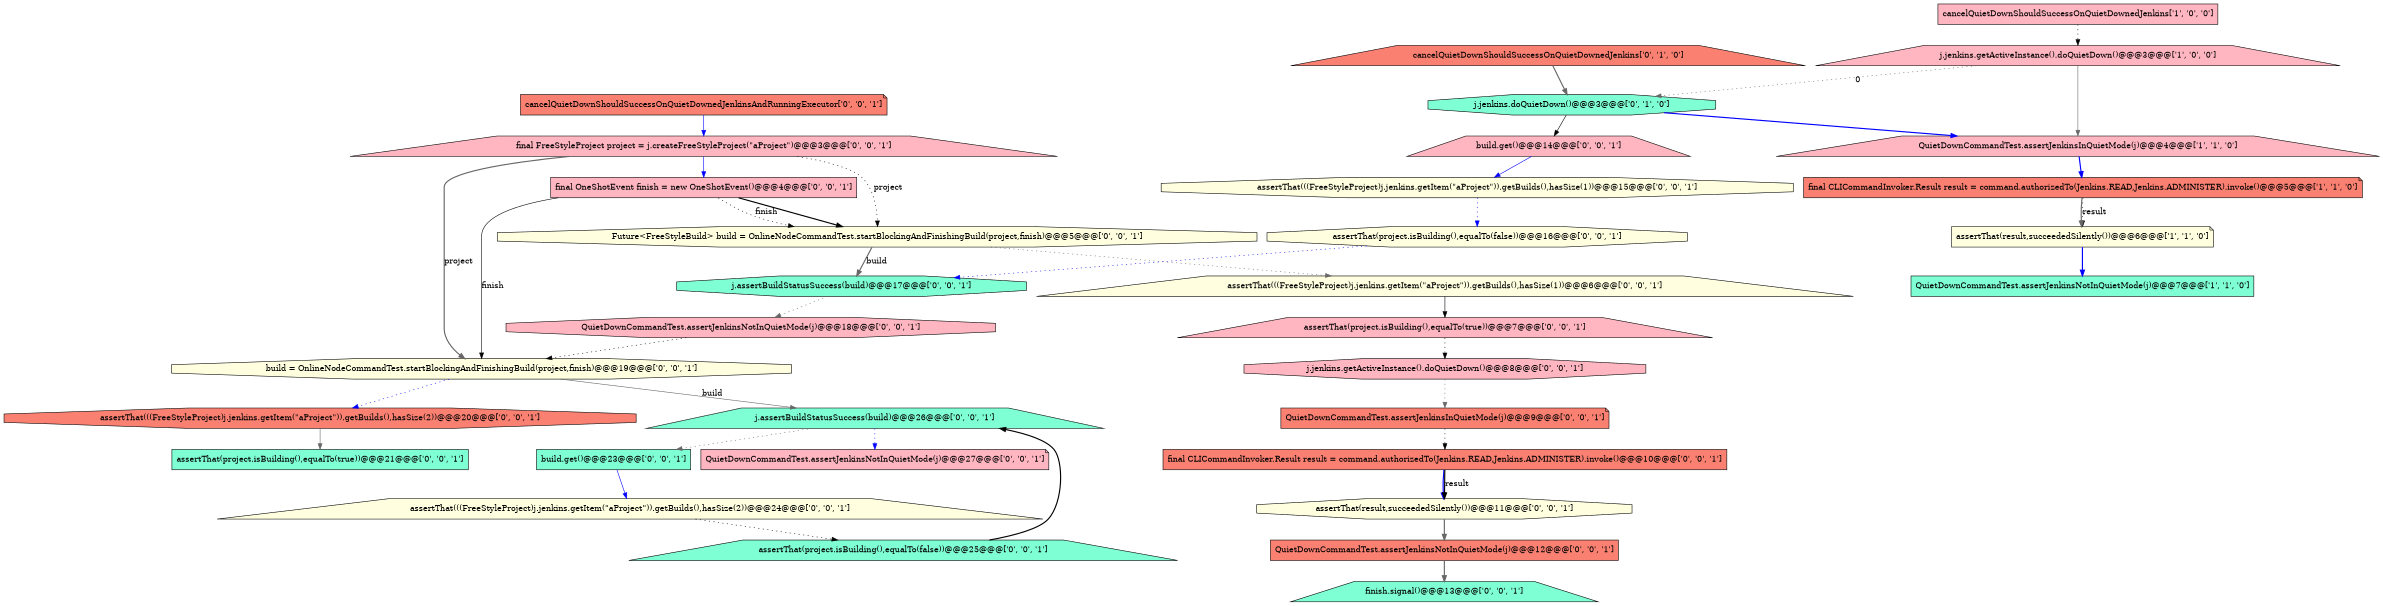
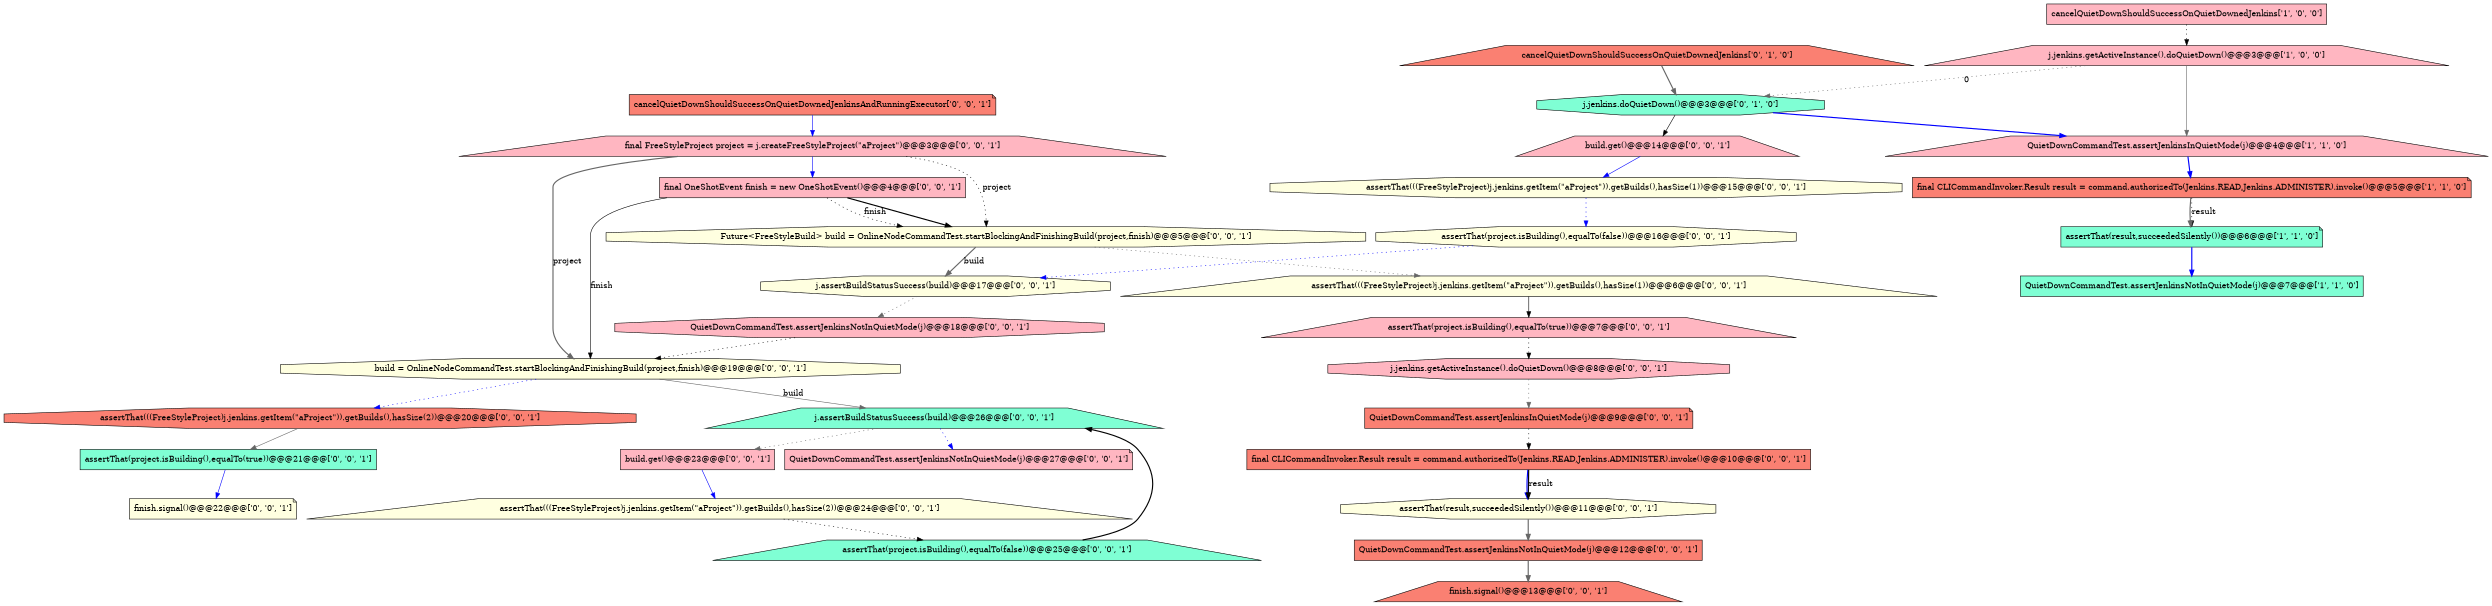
node "assertThat(result,succeededSilently())@@@6@@@['1', '1', '0']": fillcolor lightyellow -> aquamarine
node "j.assertBuildStatusSuccess(build)@@@17@@@['0', '0', '1']": fillcolor aquamarine -> lightyellow
node "build.get()@@@23@@@['0', '0', '1']": fillcolor aquamarine -> lightpink
node "finish.signal()@@@22@@@['0', '0', '1']": added
node "finish.signal()@@@13@@@['0', '0', '1']": fillcolor aquamarine -> salmon
